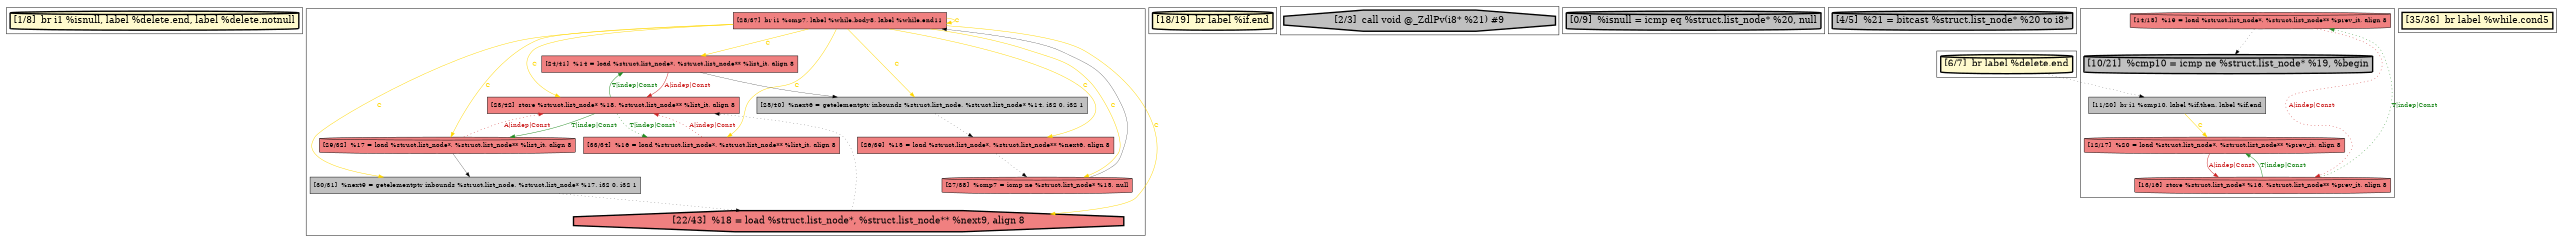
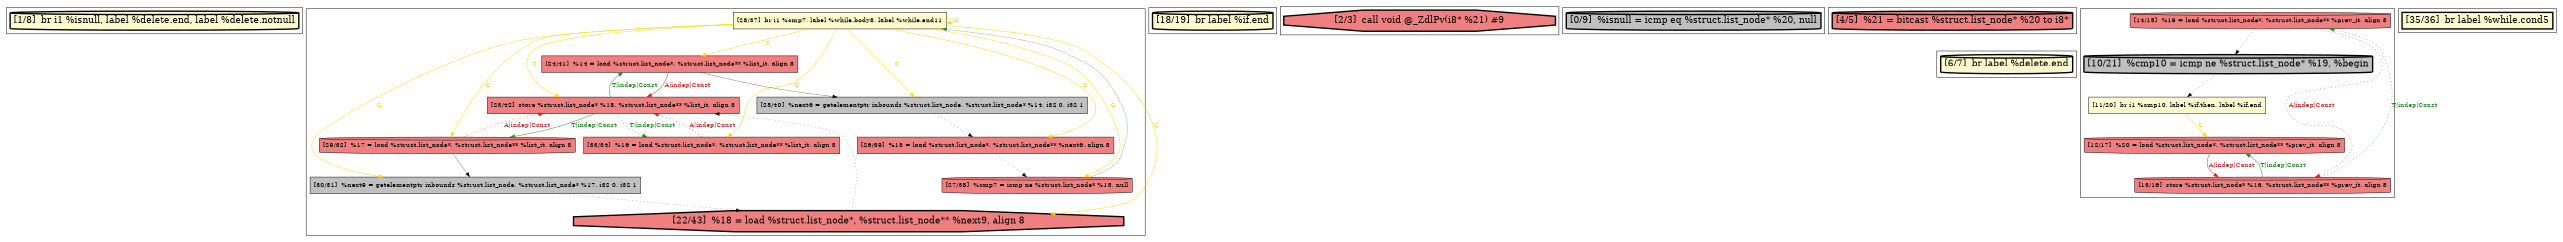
node "[28/37]  br i1 %cmp7, label %while.body8, label %while.end11": fillcolor lightcoral -> lemonchiffon
node "[2/3]  call void @_ZdlPv(i8* %21) #9": fillcolor grey -> lightcoral
node "[4/5]  %21 = bitcast %struct.list_node* %20 to i8*": fillcolor grey -> lightcoral
edge "[27/38]  %cmp7 = icmp ne %struct.list_node* %15, null" -> "[28/37]  br i1 %cmp7, label %while.body8, label %while.end11": color black -> forestgreen
edge "[6/7]  br label %delete.end" -> "[11/20]  br i1 %cmp10, label %if.then, label %if.end": now "[10/21]  %cmp10 = icmp ne %struct.list_node* %19, %begin" -> "[11/20]  br i1 %cmp10, label %if.then, label %if.end"
node "[11/20]  br i1 %cmp10, label %if.then, label %if.end": fillcolor grey -> lemonchiffon
